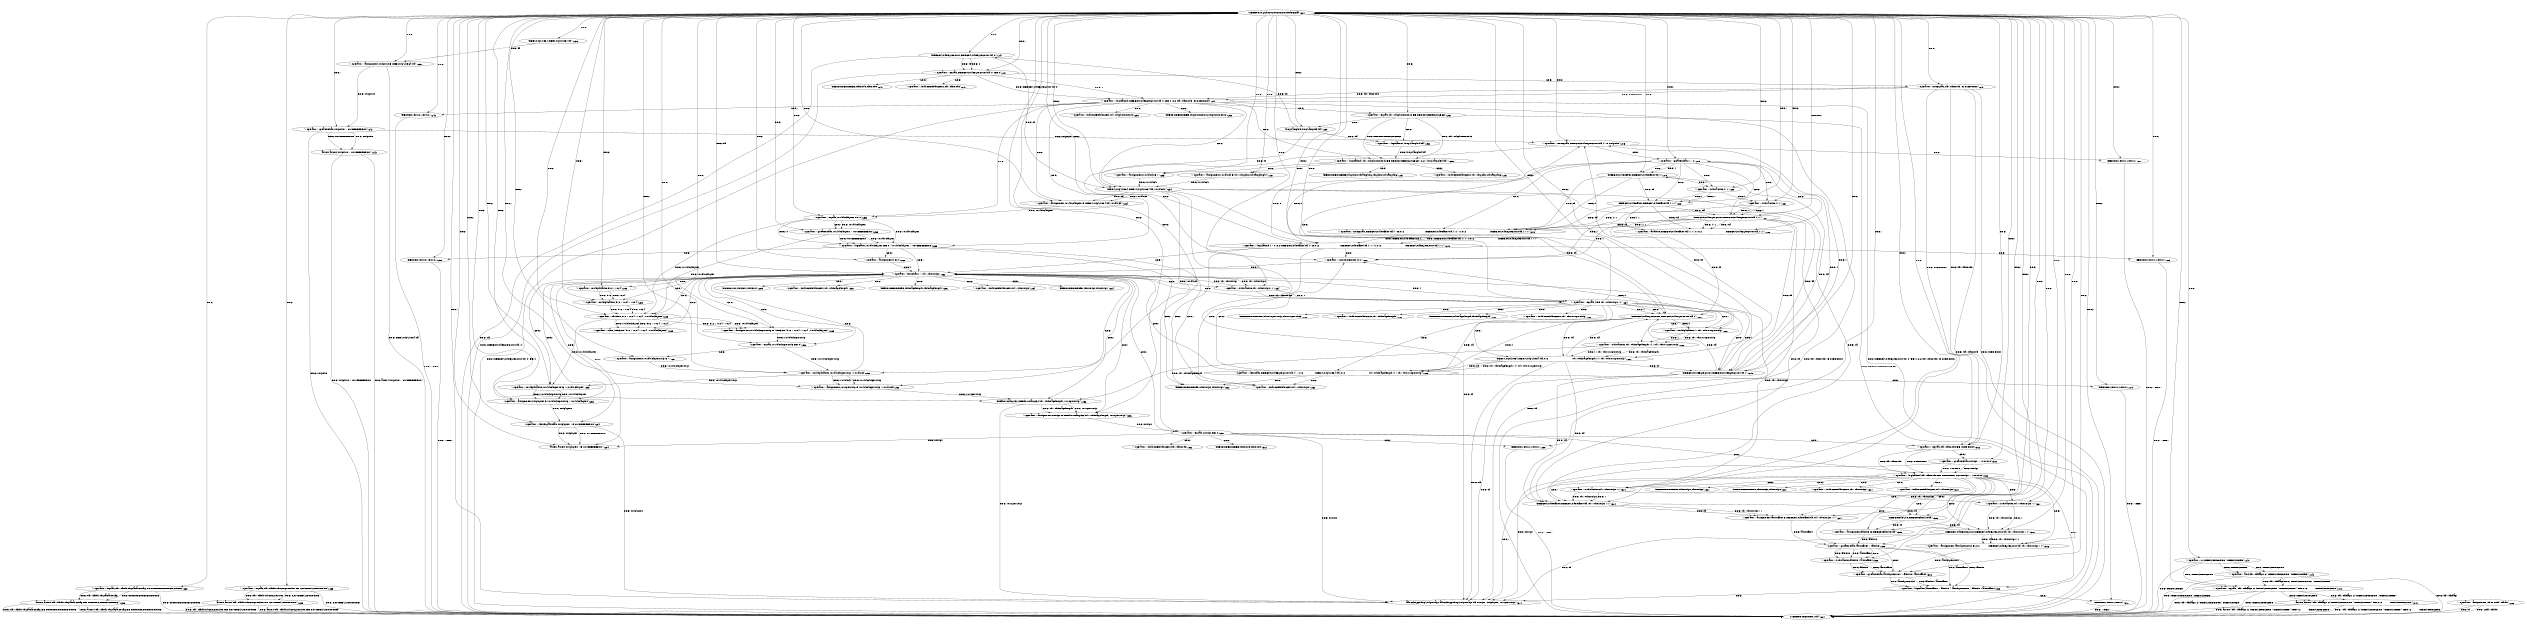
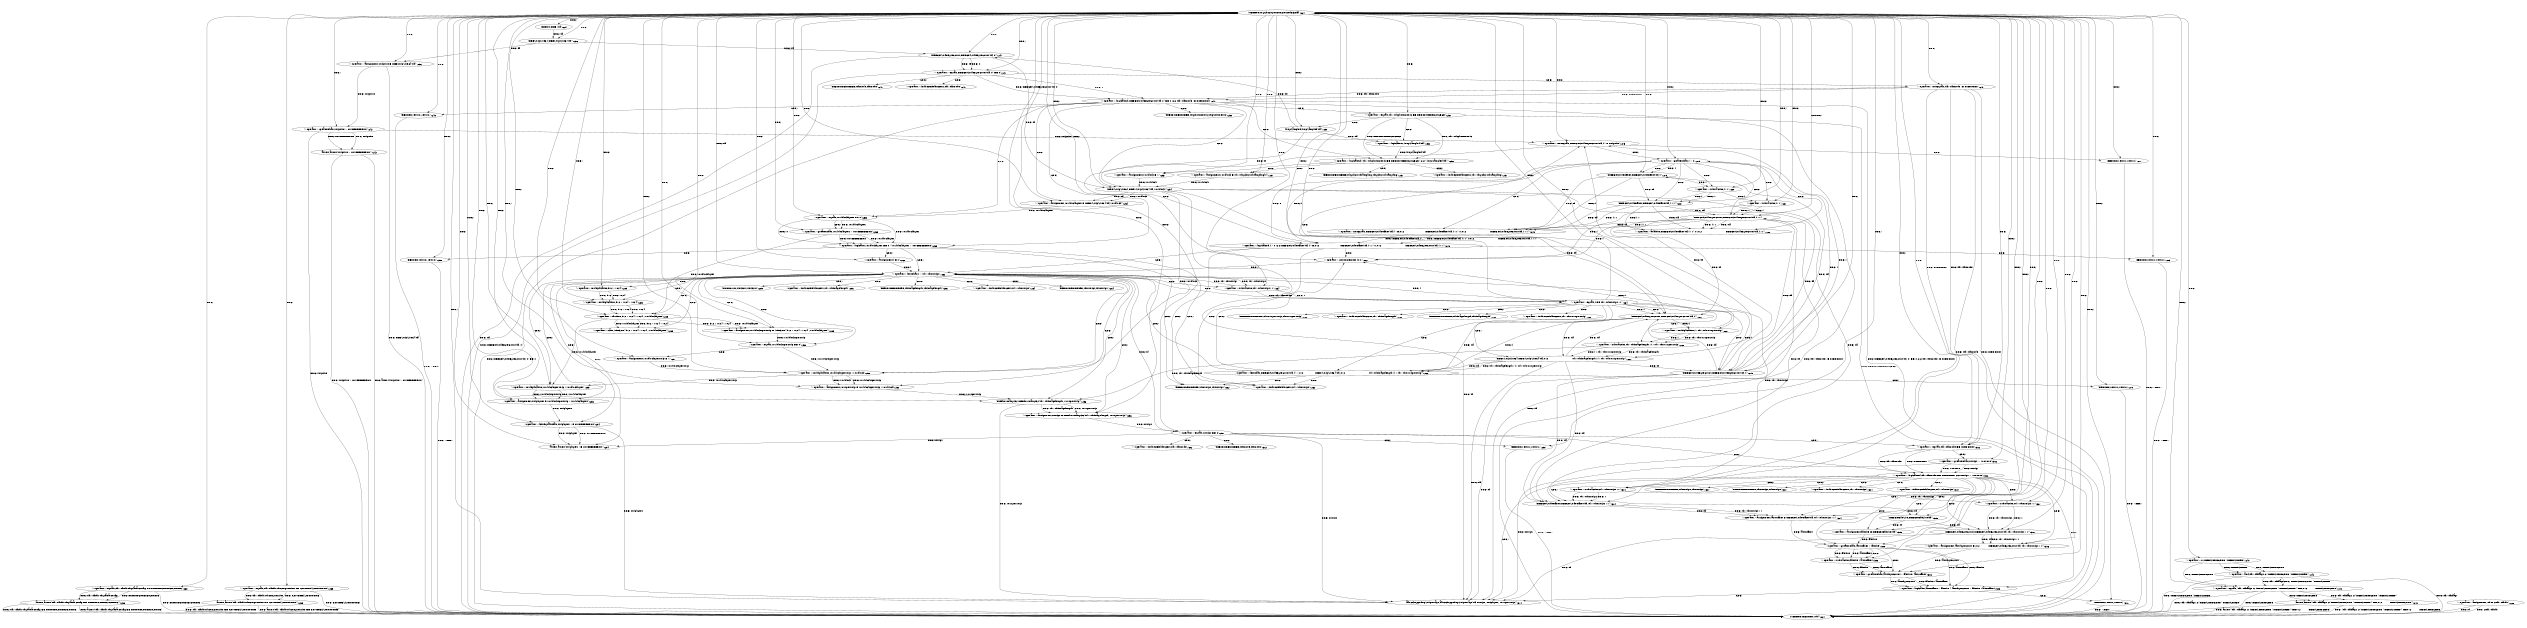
node "(PARAM,TIFF *tif)": added
edge "(TIFFStripSize64,TIFFStripSize64(tif))" -> "(TIFFGetStrileByteCount,TIFFGetStrileByteCount(tif, 0))": added, label "DDG: tif"
node "(<operator>.indirectFieldAccess,td->td_photometric)": removed
edge "(<operator>.equals,rowblockbytes == 0)" -> "(<operator>.division,512 * 1024 * 1024 / rowblockbytes)": removed, label "DDG: rowblockbytes"
edge "(<operator>.multiplication,rowblocksperstrip * rowblock)" -> "(<operator>.lessThan,i < td->td_nstrips)": reversed
edge "(<operator>.equals,i == td->td_nstrips - 1)" -> "(<operator>.multiplication,i * td->td_rowsperstrip)": removed, label "CDG:"
edge "(<operator>.lessThan,i < td->td_nstrips)" -> "(<operator>.equals,nstrips == 0)": label "CDG: " -> "DDG: td"
edge "(<operator>.or,TIFF_STRIPCHOP | TIFF_ISTILED)" -> "(METHOD_RETURN,void)": removed, label "DDG: TIFF_ISTILED"
